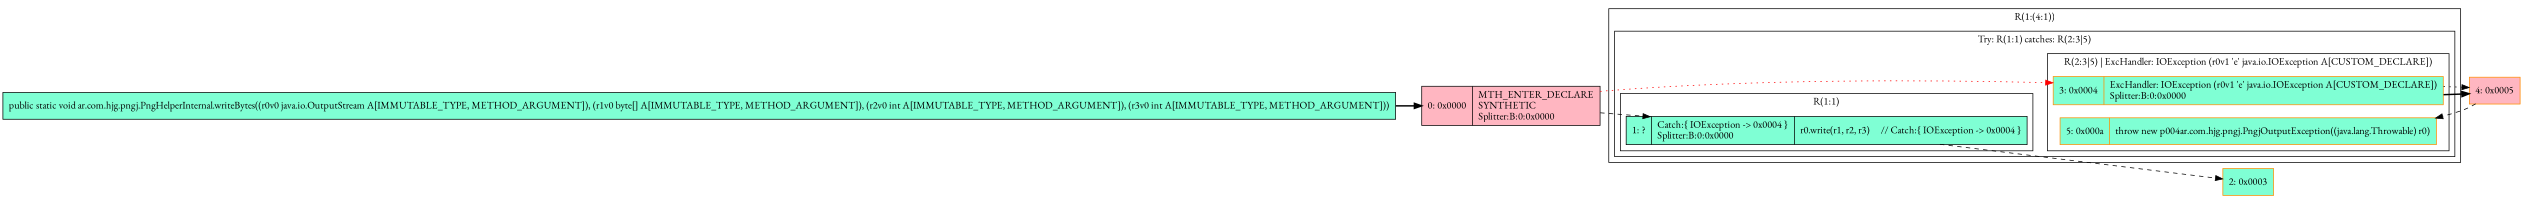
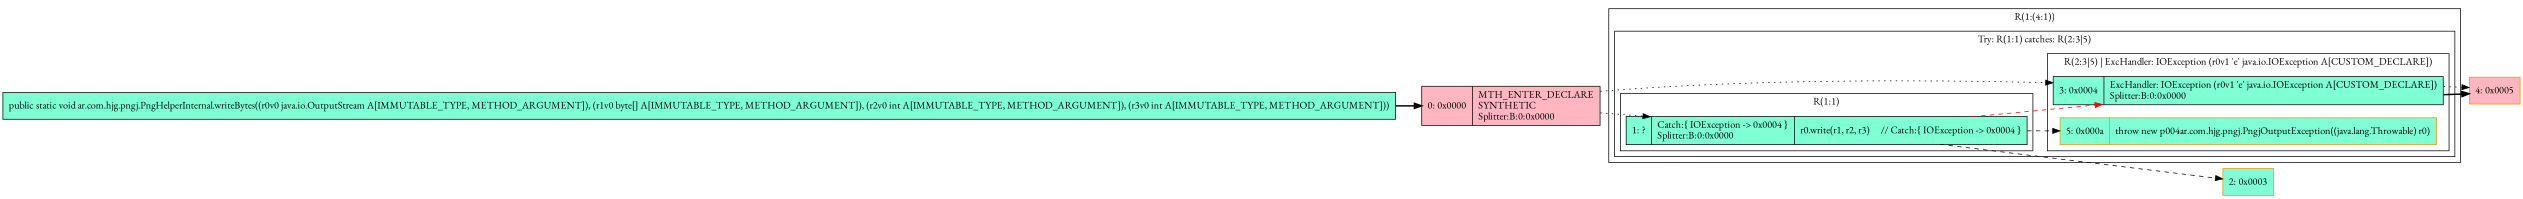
edge "0: 0x0000" -> "3: 0x0004": color red -> black
node "3: 0x0004": color darkorange -> black
edge "4: 0x0005" -> "5: 0x000a": now "1: ?" -> "5: 0x000a"
edge "1: ?" -> "3: 0x0004": added
edge "0: 0x0000" -> "1: ?": style dashed -> dotted
